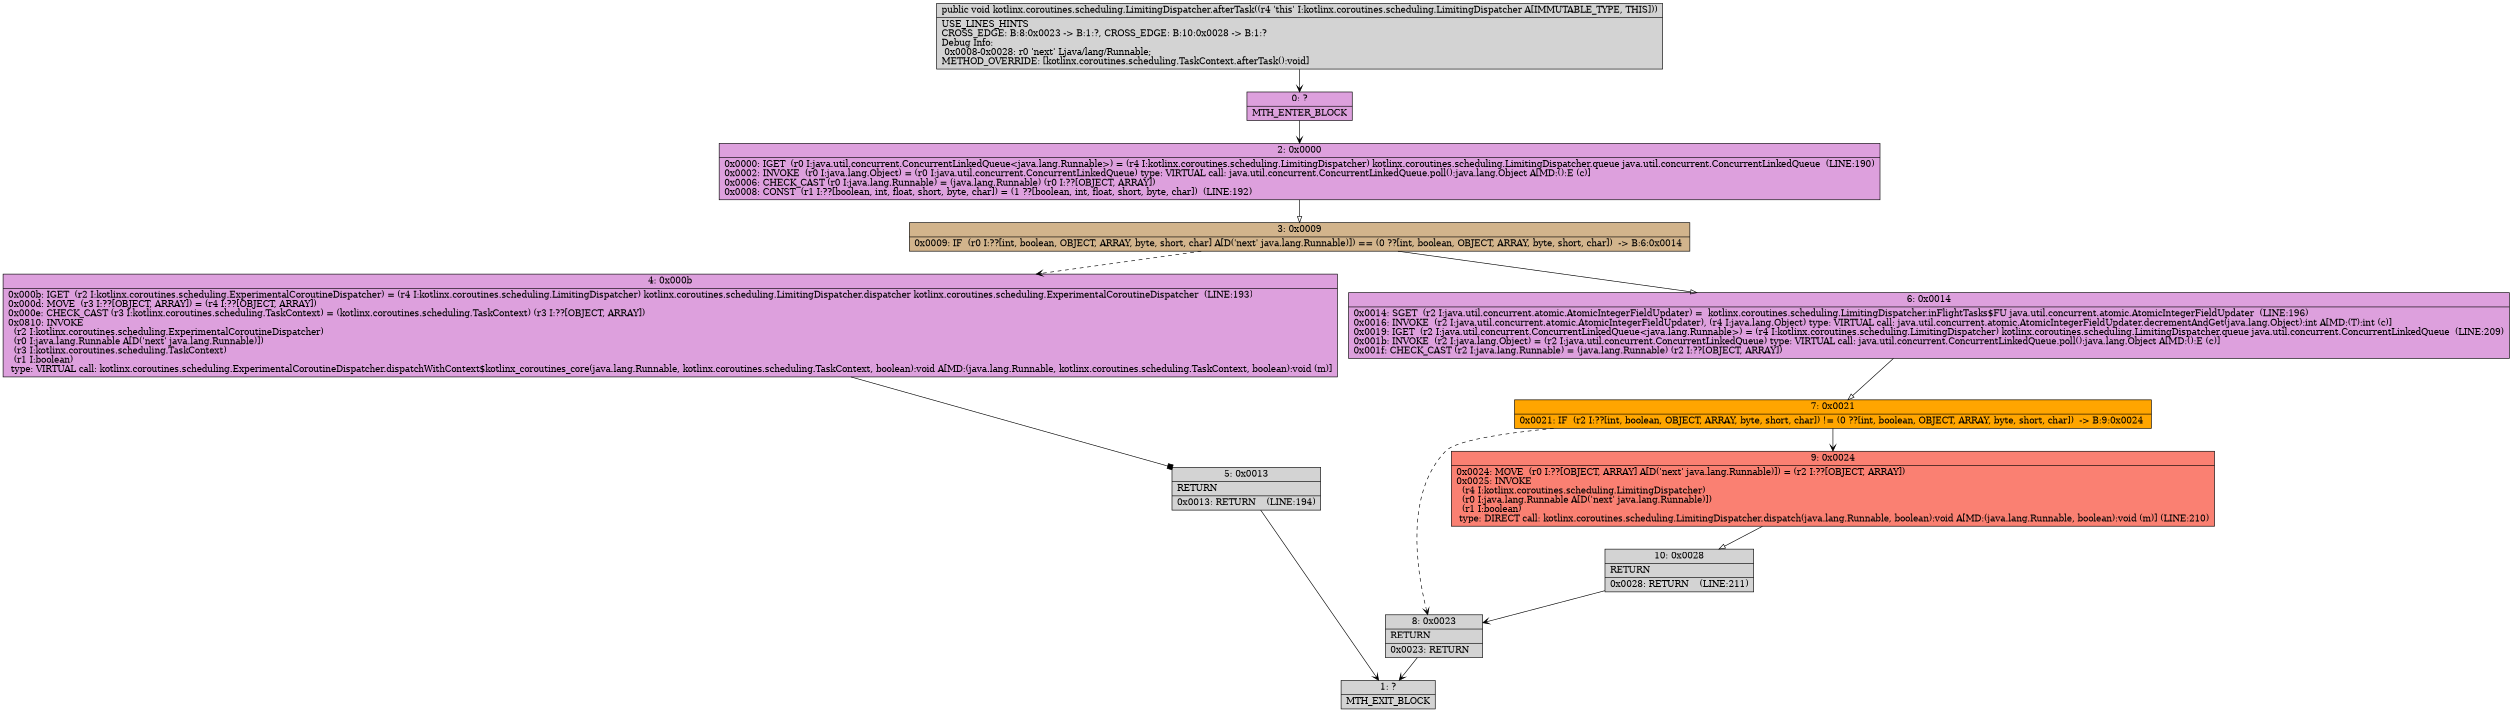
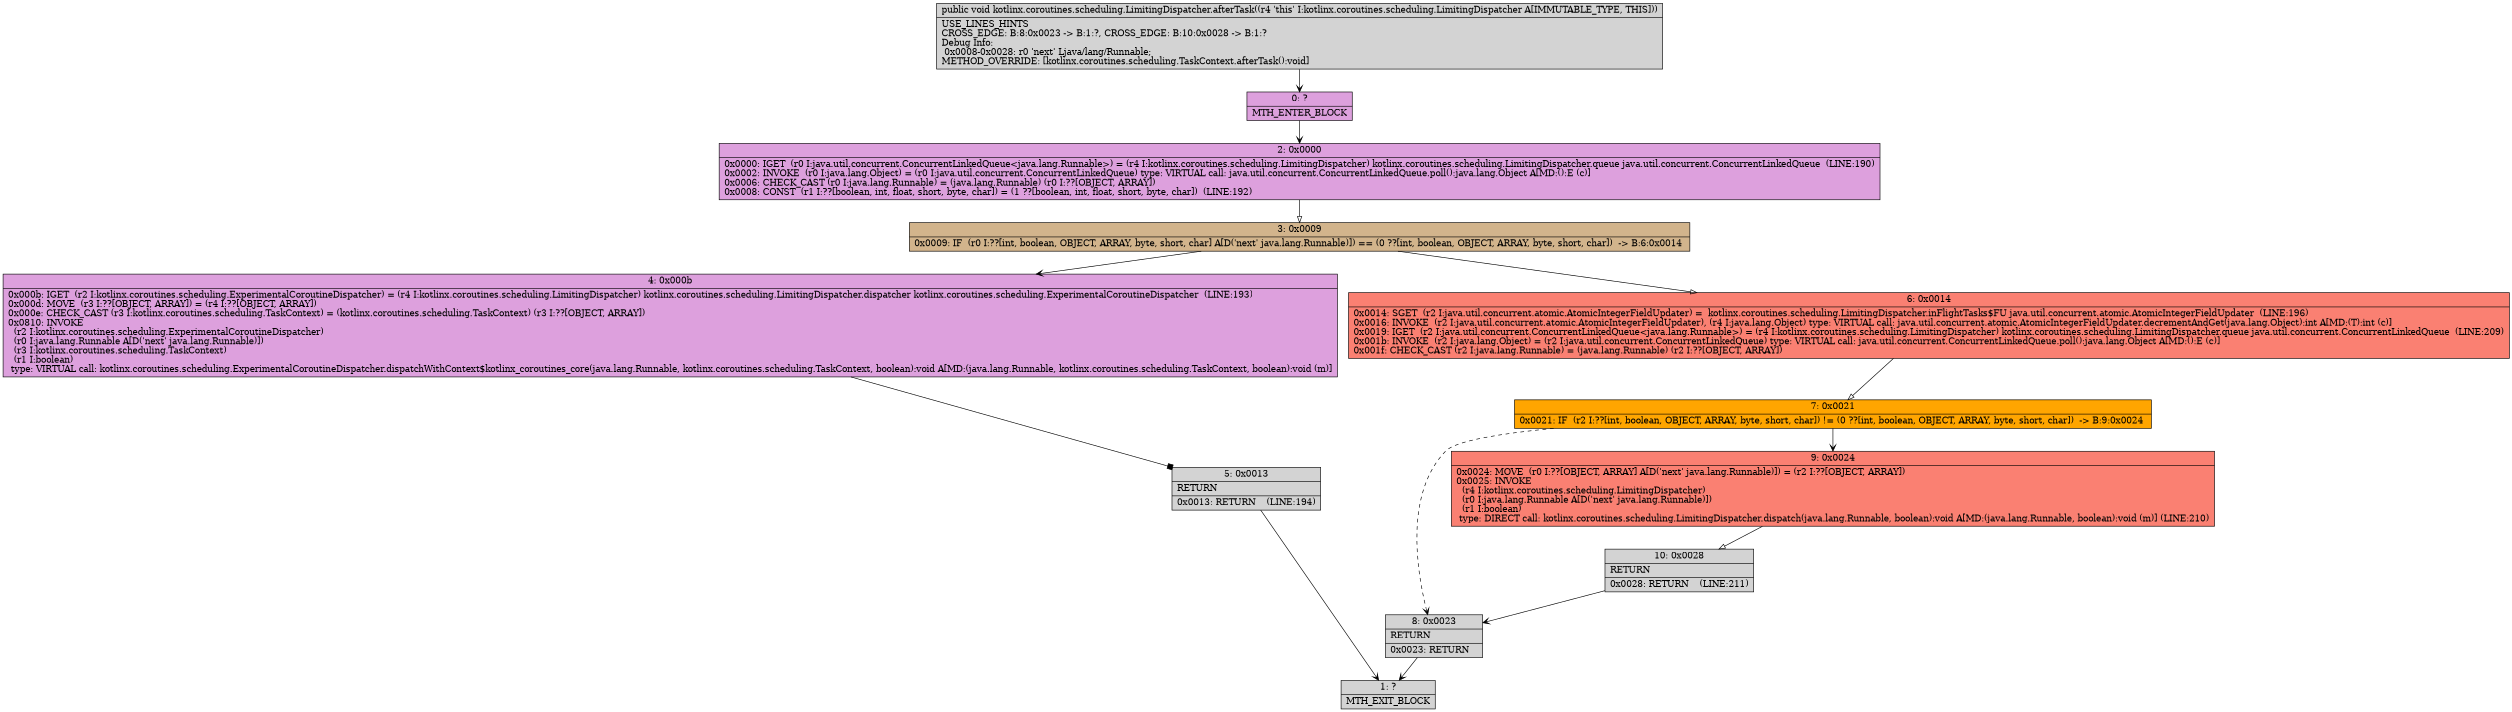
edge "3: 0x0009" -> "4: 0x000b": style dashed -> solid
node "6: 0x0014": fillcolor plum -> salmon
